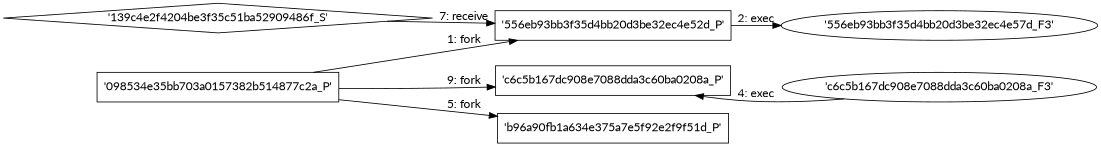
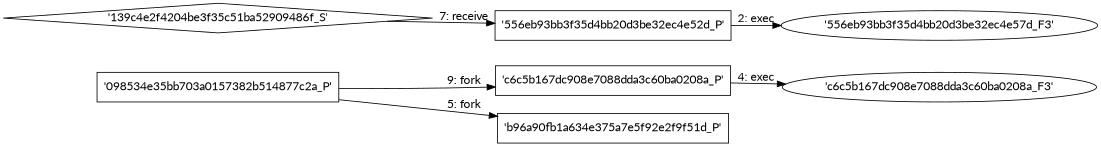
edge "'098534e35bb703a0157382b514877c2a_P'" -> "'556eb93bb3f35d4bb20d3be32ec4e52d_P'": removed, label "1: fork"
edge "'c6c5b167dc908e7088dda3c60ba0208a_F3'" -> "'c6c5b167dc908e7088dda3c60ba0208a_P'": reversed
